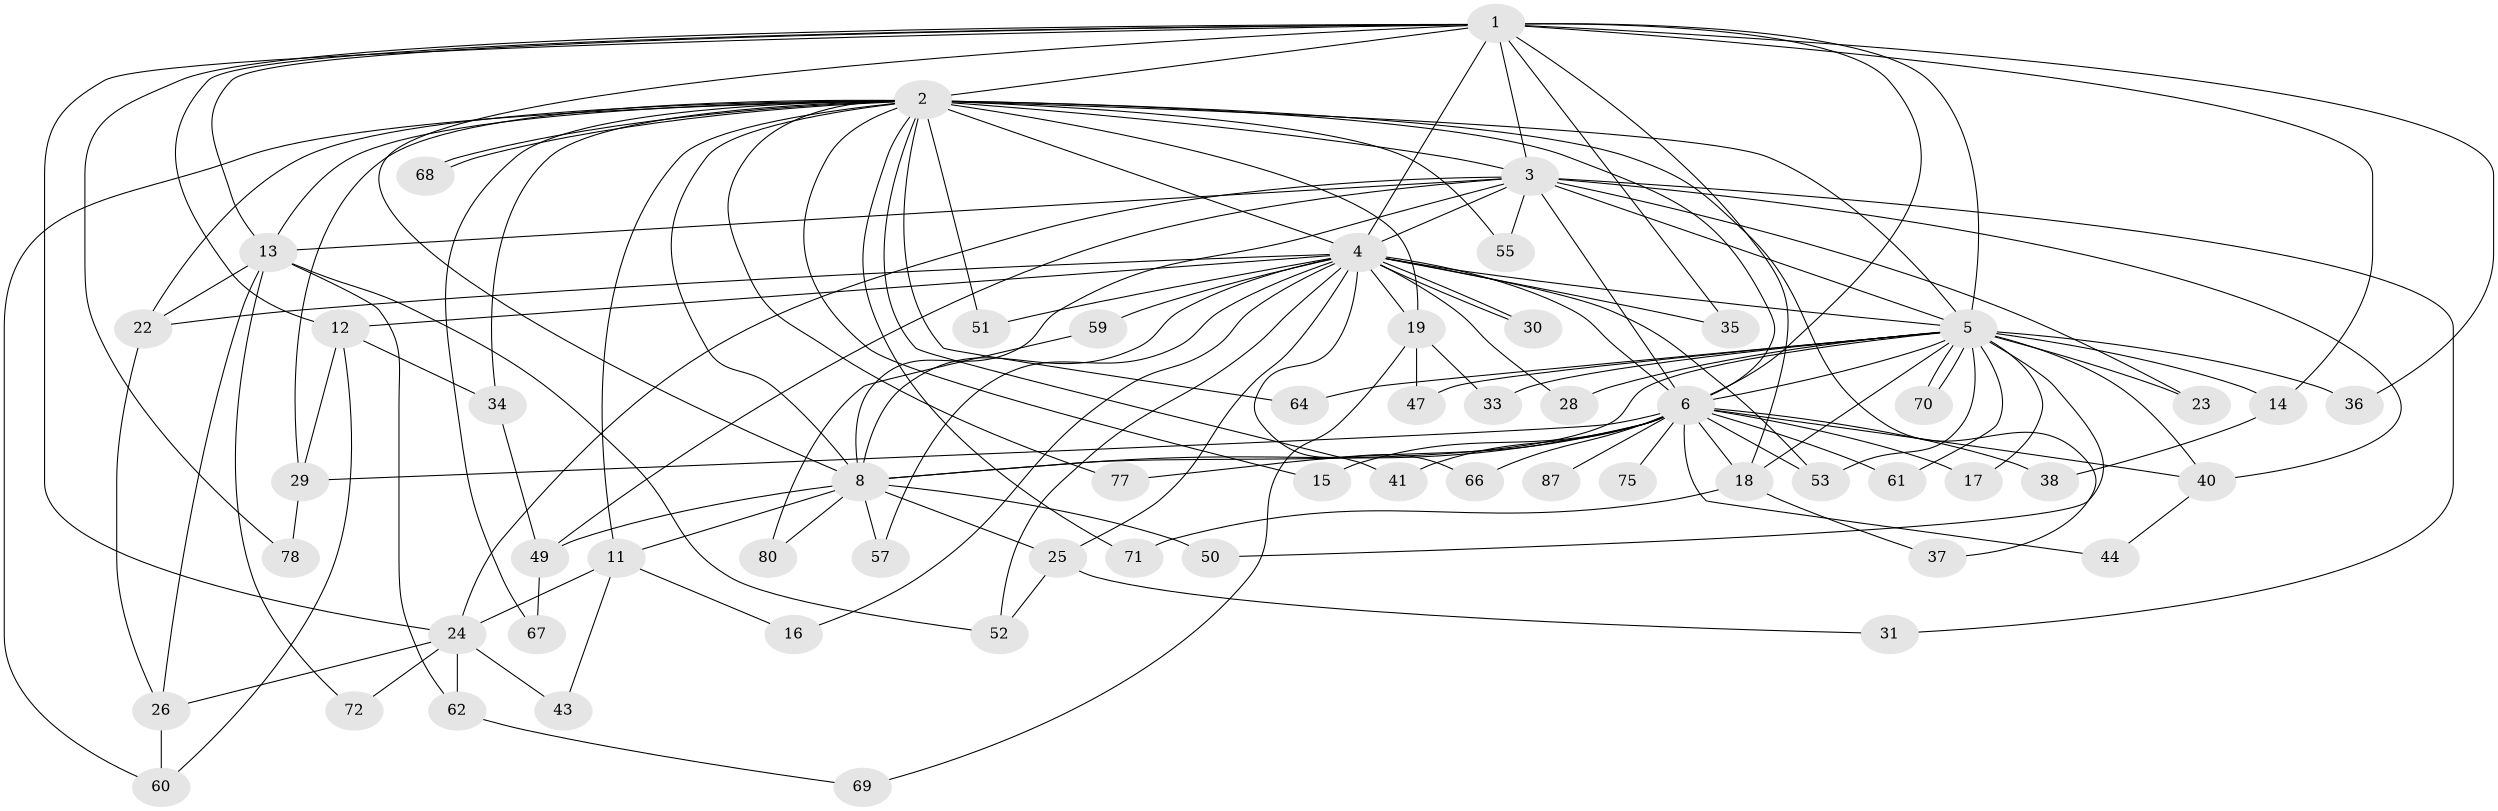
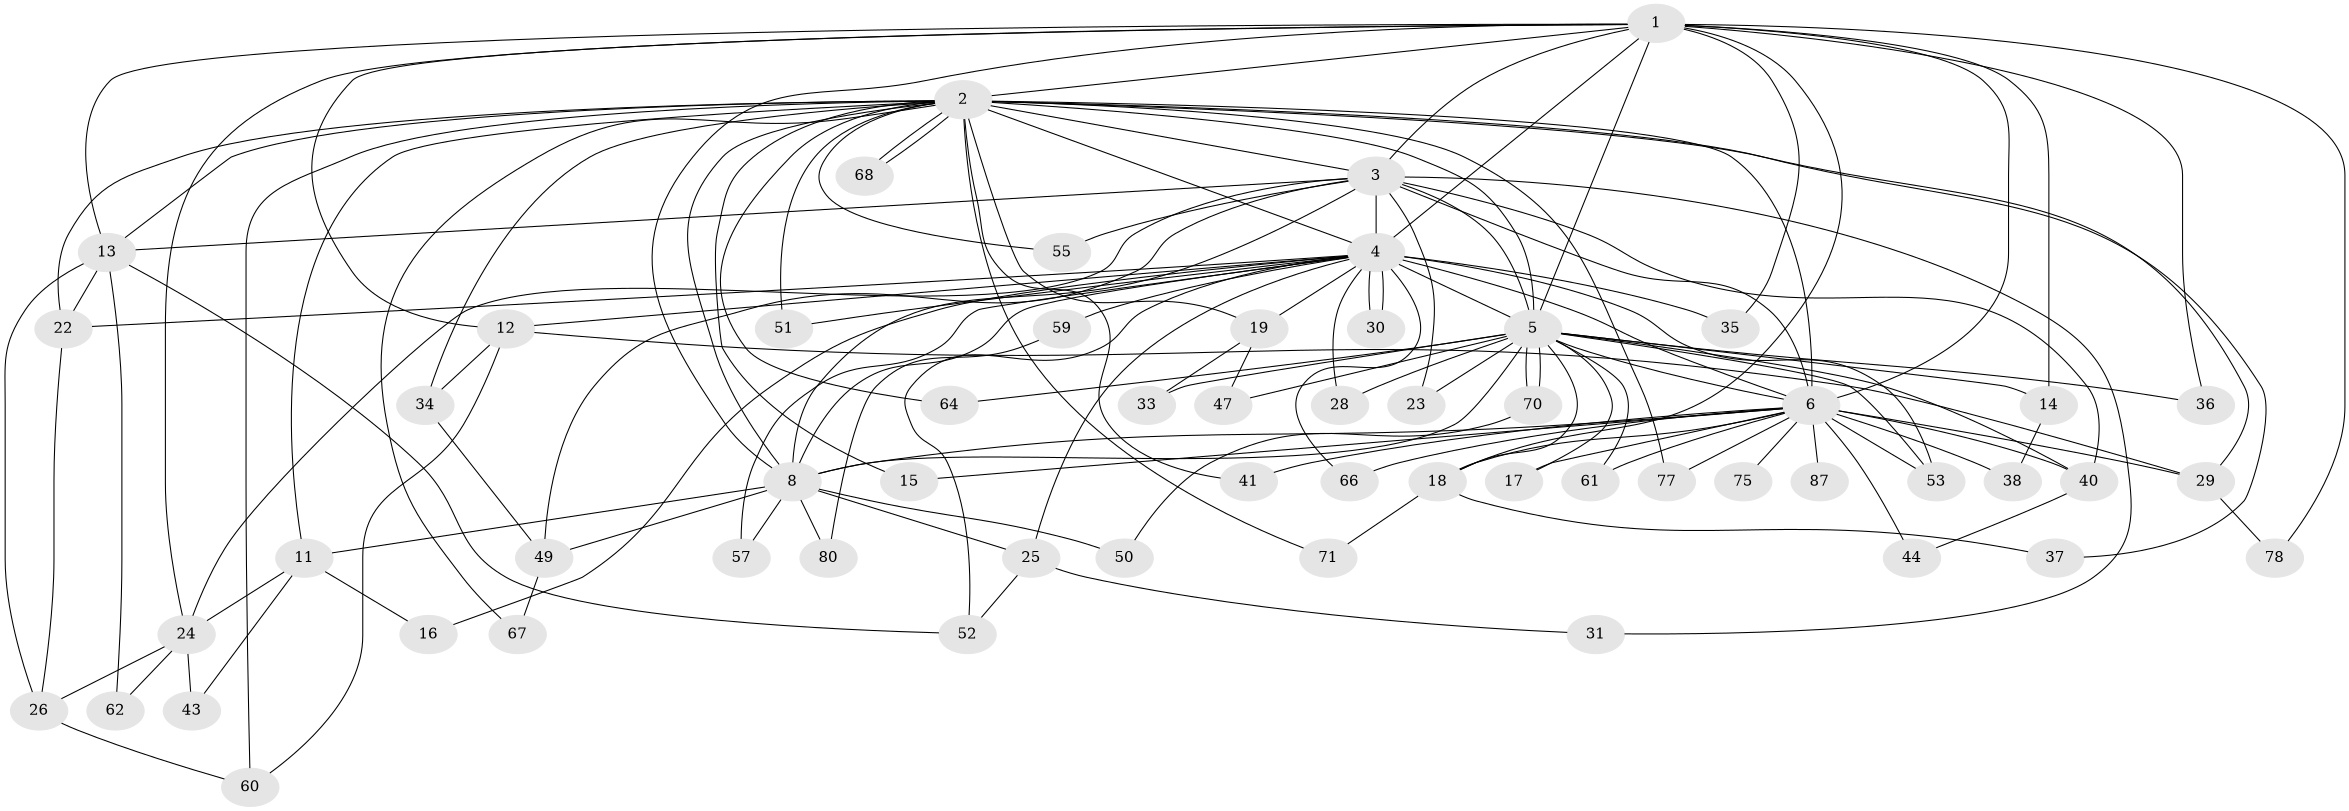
edge "5" -- "50": now "70" -- "50"
node "72": removed
node "69": removed
